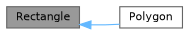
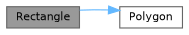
edge "Polygon" -> "Rectangle": reversed
